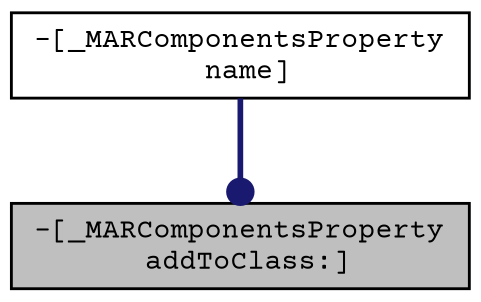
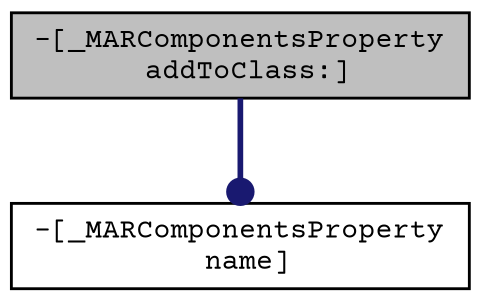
edge "-[_MARComponentsProperty name]" -> "-[_MARComponentsProperty addToClass:]": reversed
